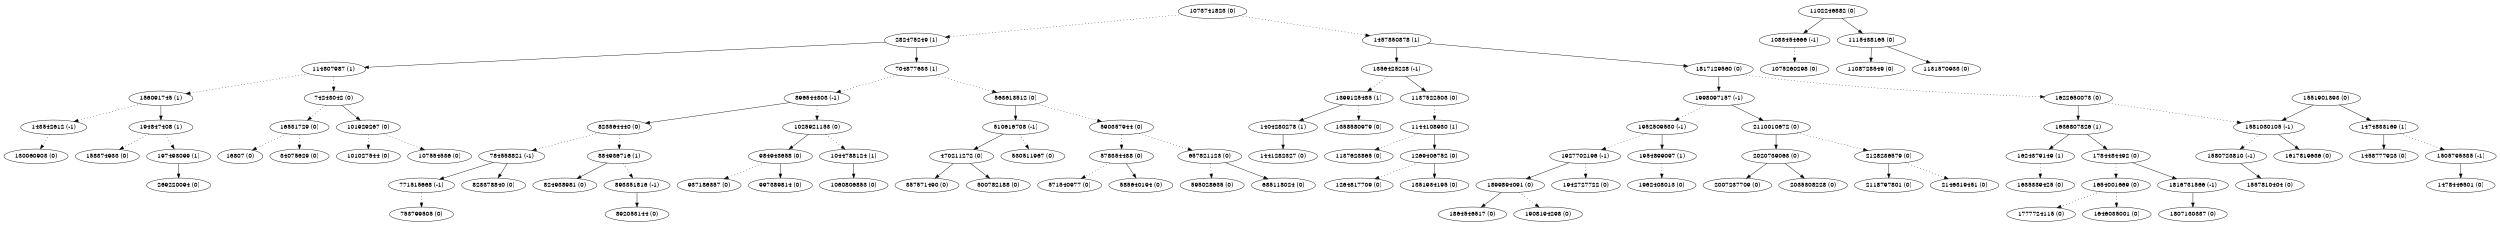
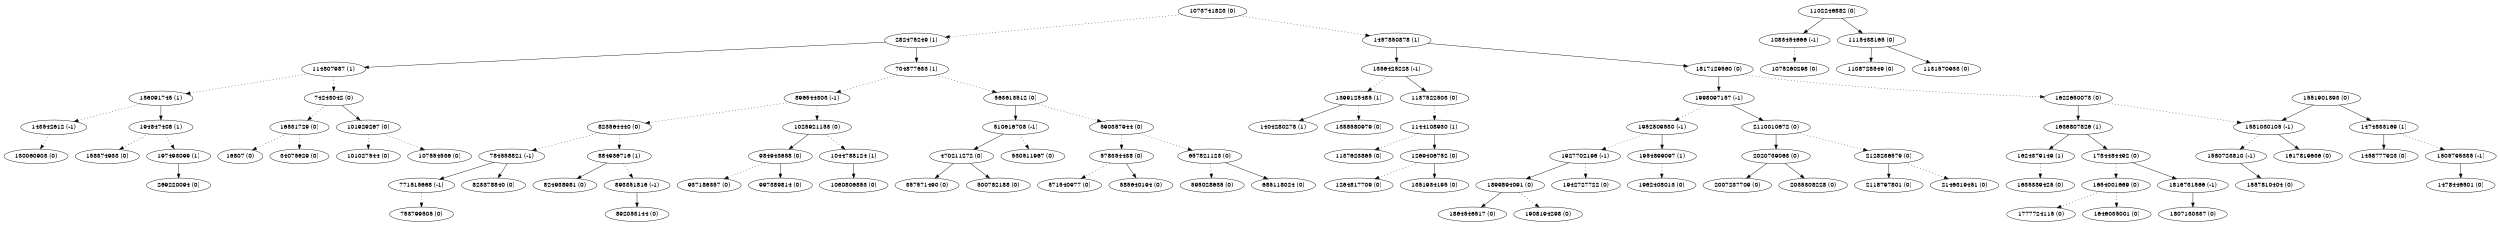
edge "896544303 (-1)" -> "823564440 (0)": style solid -> dotted
node "1441282327 (0)": removed
